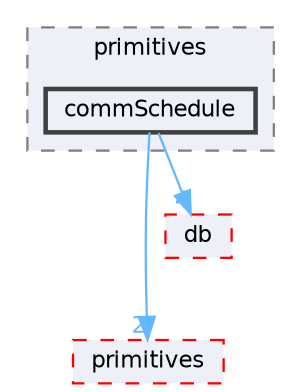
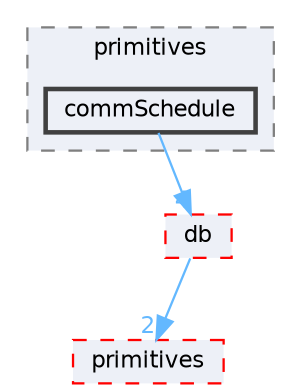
edge "commSchedule" -> "primitives": now "db" -> "primitives"
